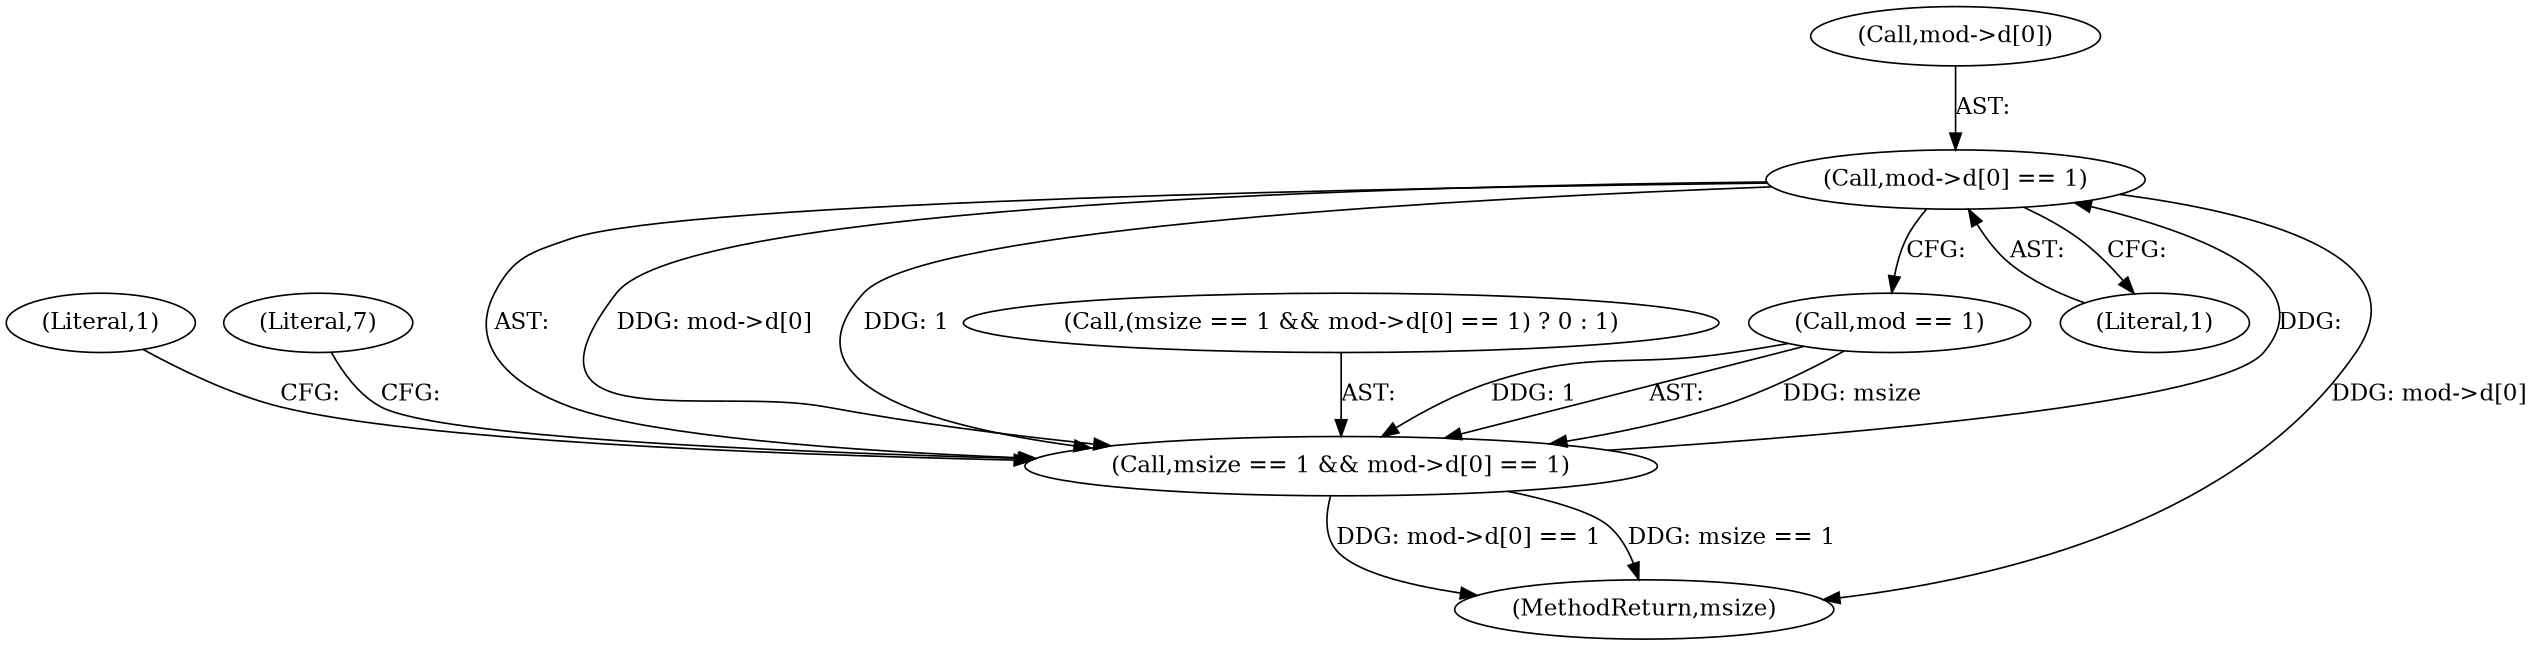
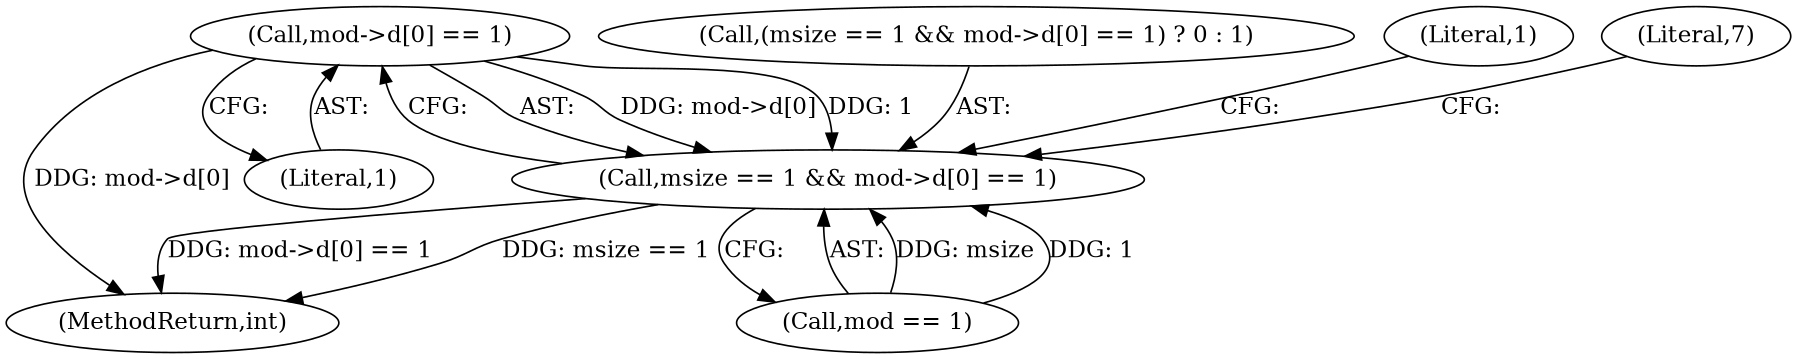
node "(Call,mod->d[0])": removed
edge "(Call,mod->d[0] == 1)" -> "(Call,mod == 1)": now "(Call,msize == 1 && mod->d[0] == 1)" -> "(Call,mod == 1)"
edge "(Call,msize == 1 && mod->d[0] == 1)" -> "(Call,mod->d[0] == 1)": label "DDG: " -> "CFG: "
node "(MethodReturn,msize)": label "(MethodReturn,msize)" -> "(MethodReturn,int)"
